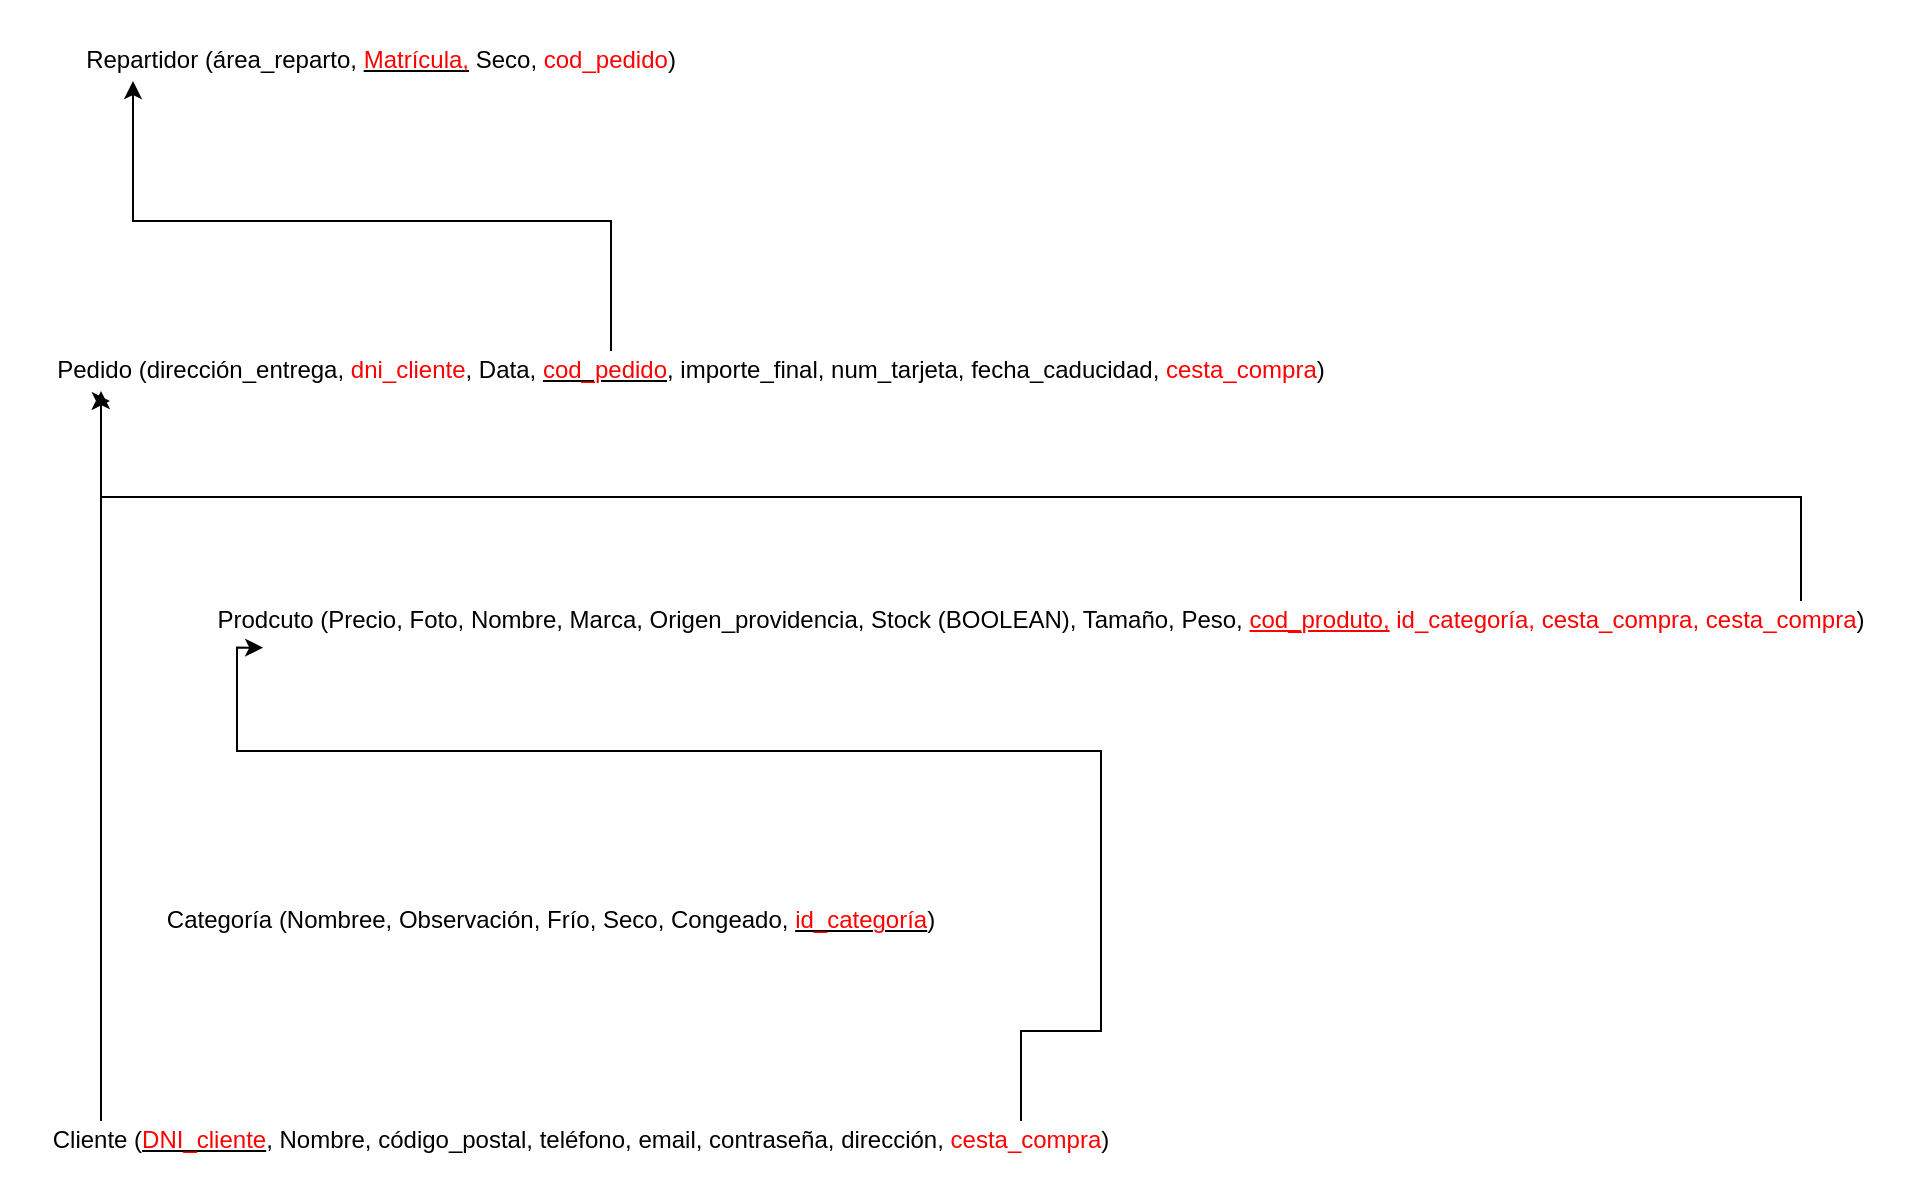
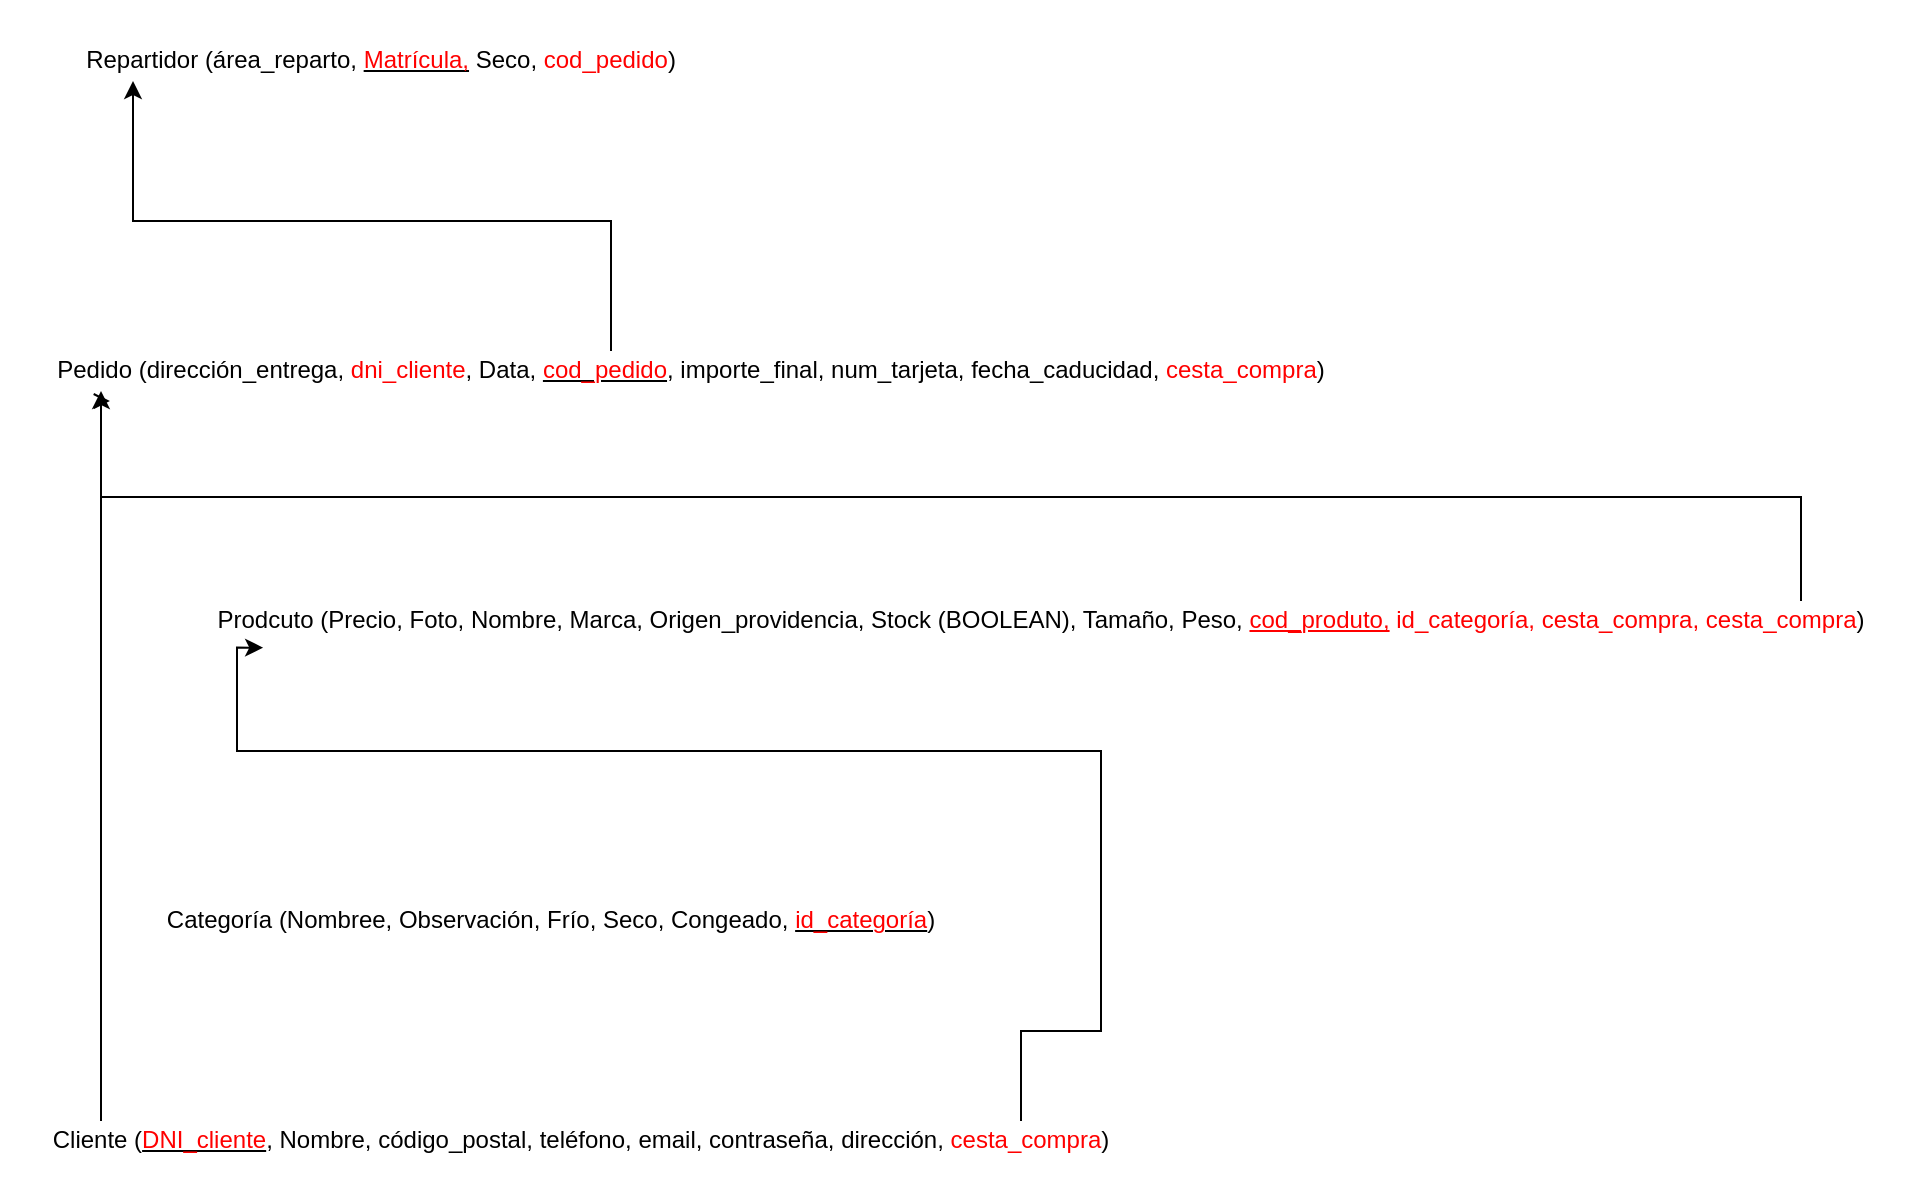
edge "Prodcuto (Precio, Foto, Nombre, Marca, Origen_providencia, Stock (BOOLEAN), Tamaño, Peso, cod_produto, id_categoría, cesta_compra, cesta_compra)" -> "Pedido (dirección_entrega, dni_cliente, Data, cod_pedido, importe_final, num_tarjeta, fecha_caducidad, cesta_compra)": arrowhead classic -> open
